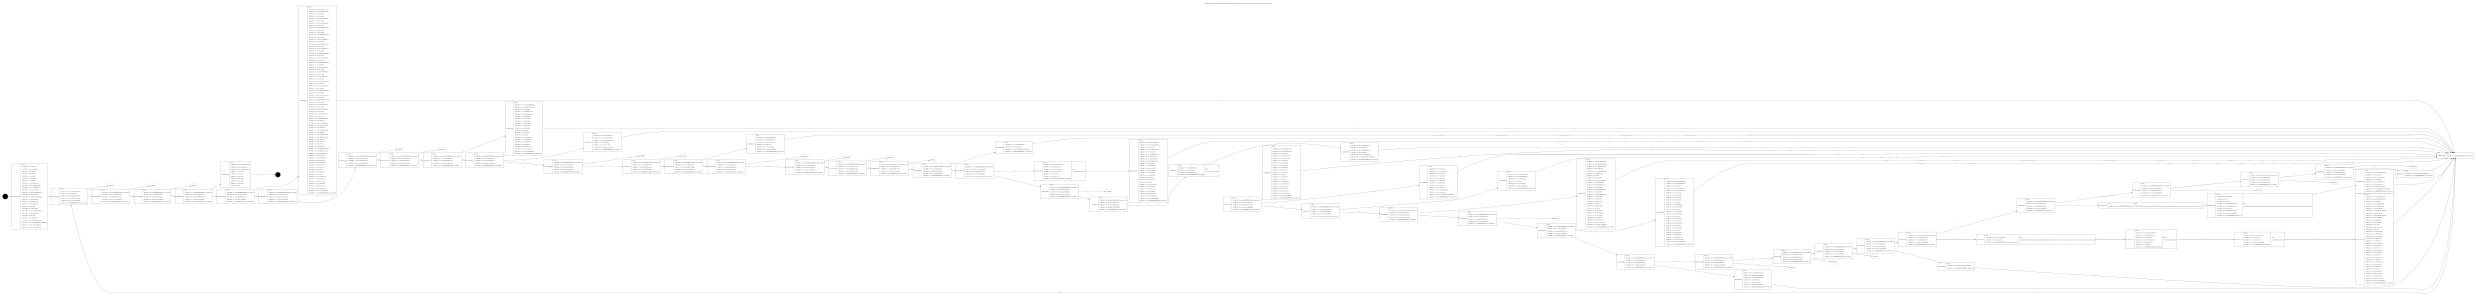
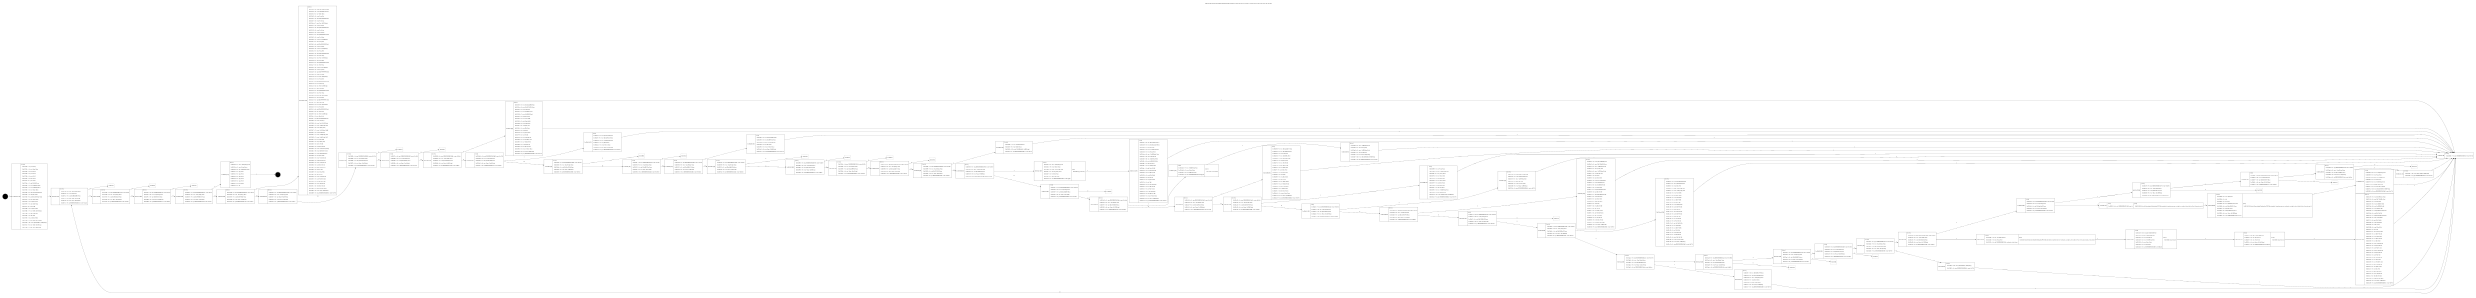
node "0x401a04 [28]": added
